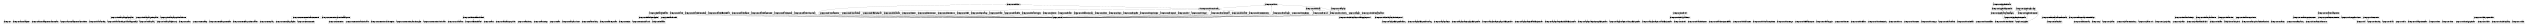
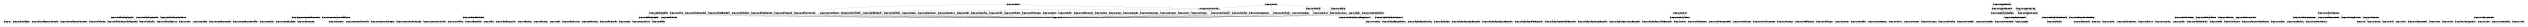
node "api.zeeguu.core.model.cohort_article_map": label "api.zeeguu.core.model.cohort_article_map" -> "spacy.zeeguu.core.model.cohort_article_map"
node "api.zeeguu.core.content_recommender.elastic_recommender": label "api.zeeguu.core.content_recommender.elastic_recommender" -> "api.zeeguu.tagging.content_recommender.elastic_recommender"
node "api.zeeguu.core.word_scheduling": added
node "api.zeeguu.core.util.timer_logging_decorator": label "api.zeeguu.core.util.timer_logging_decorator" -> "api.zeeguu.article.util.timer_logging_decorator"
